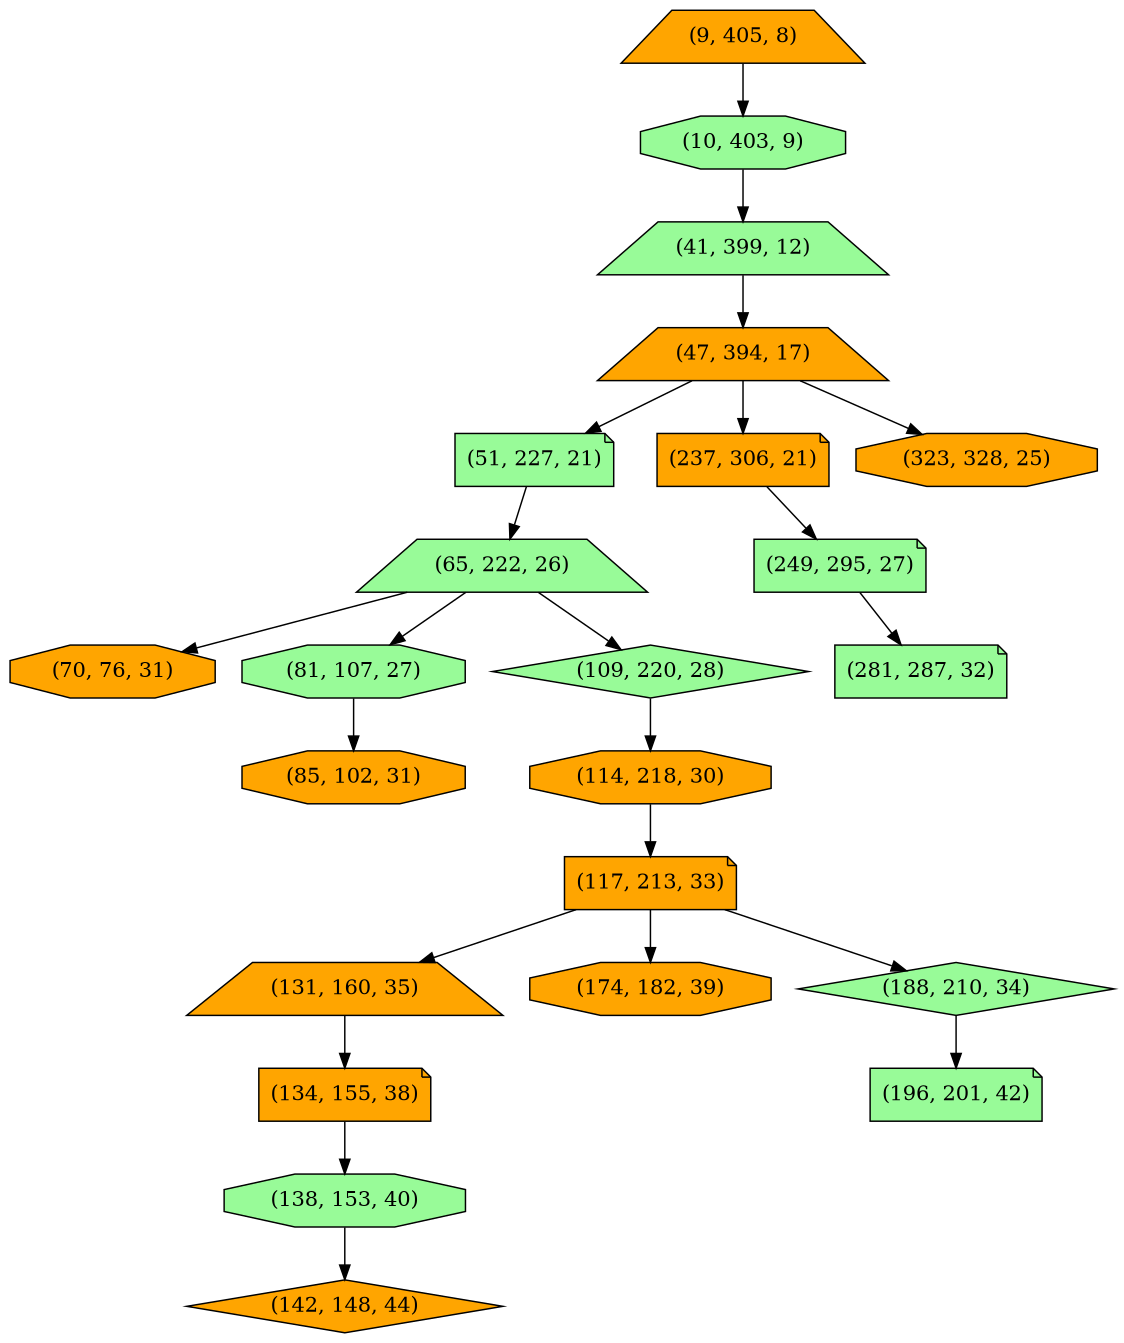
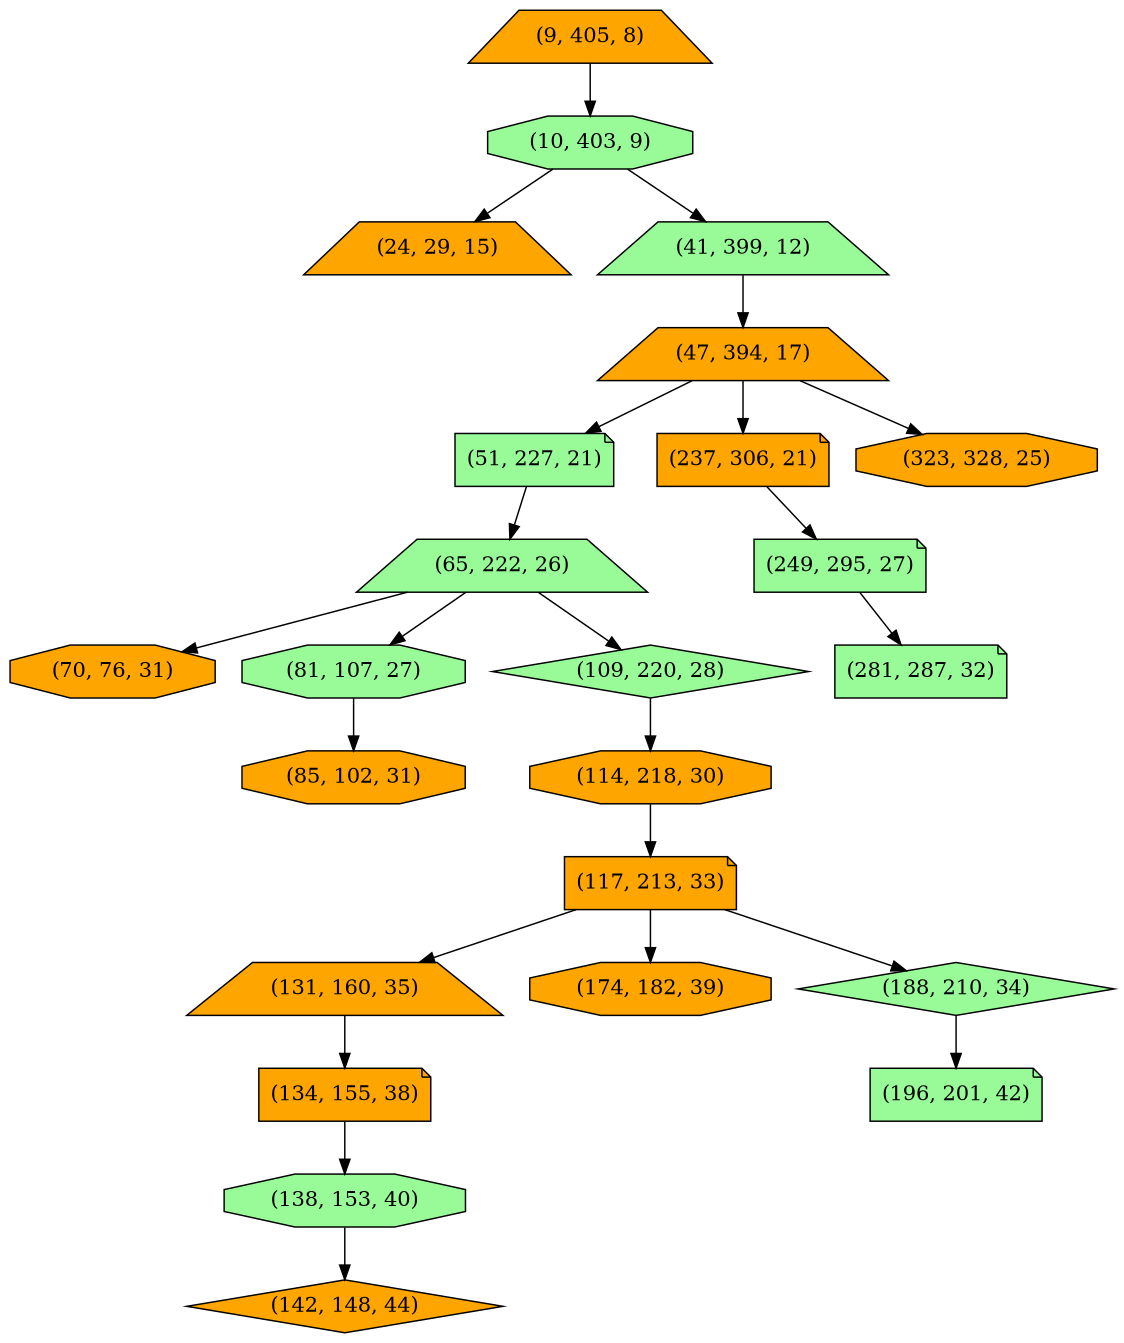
node "(24, 29, 15)": added
